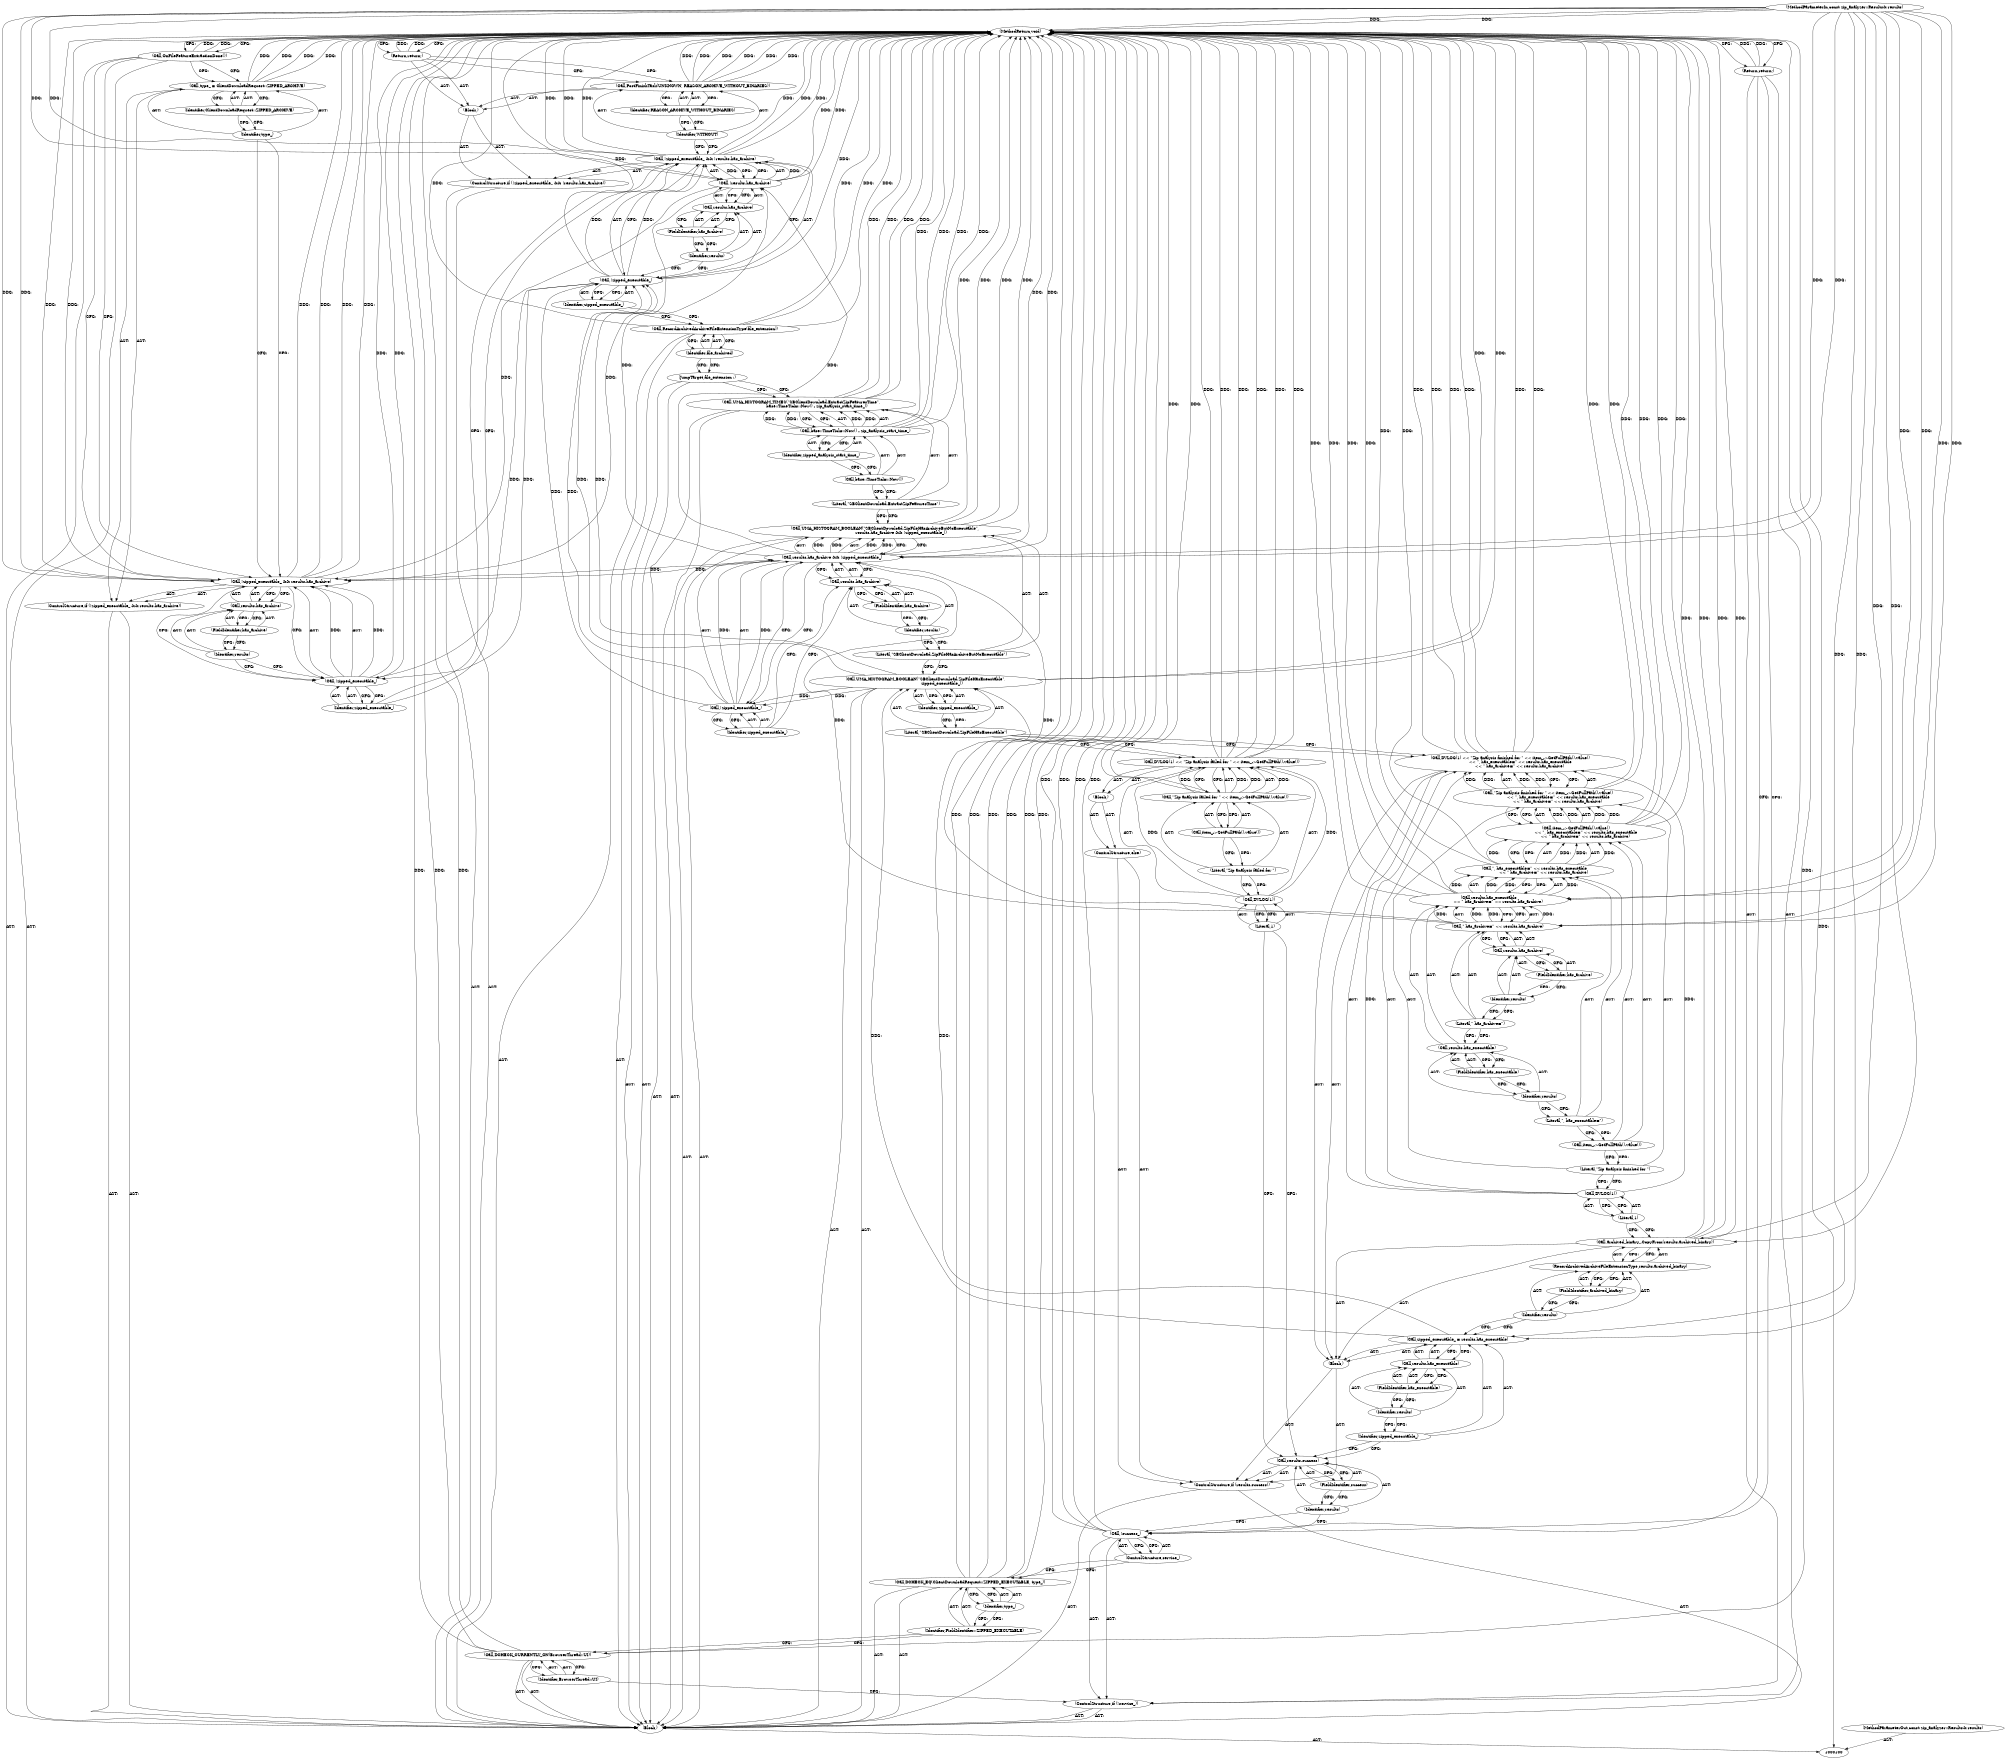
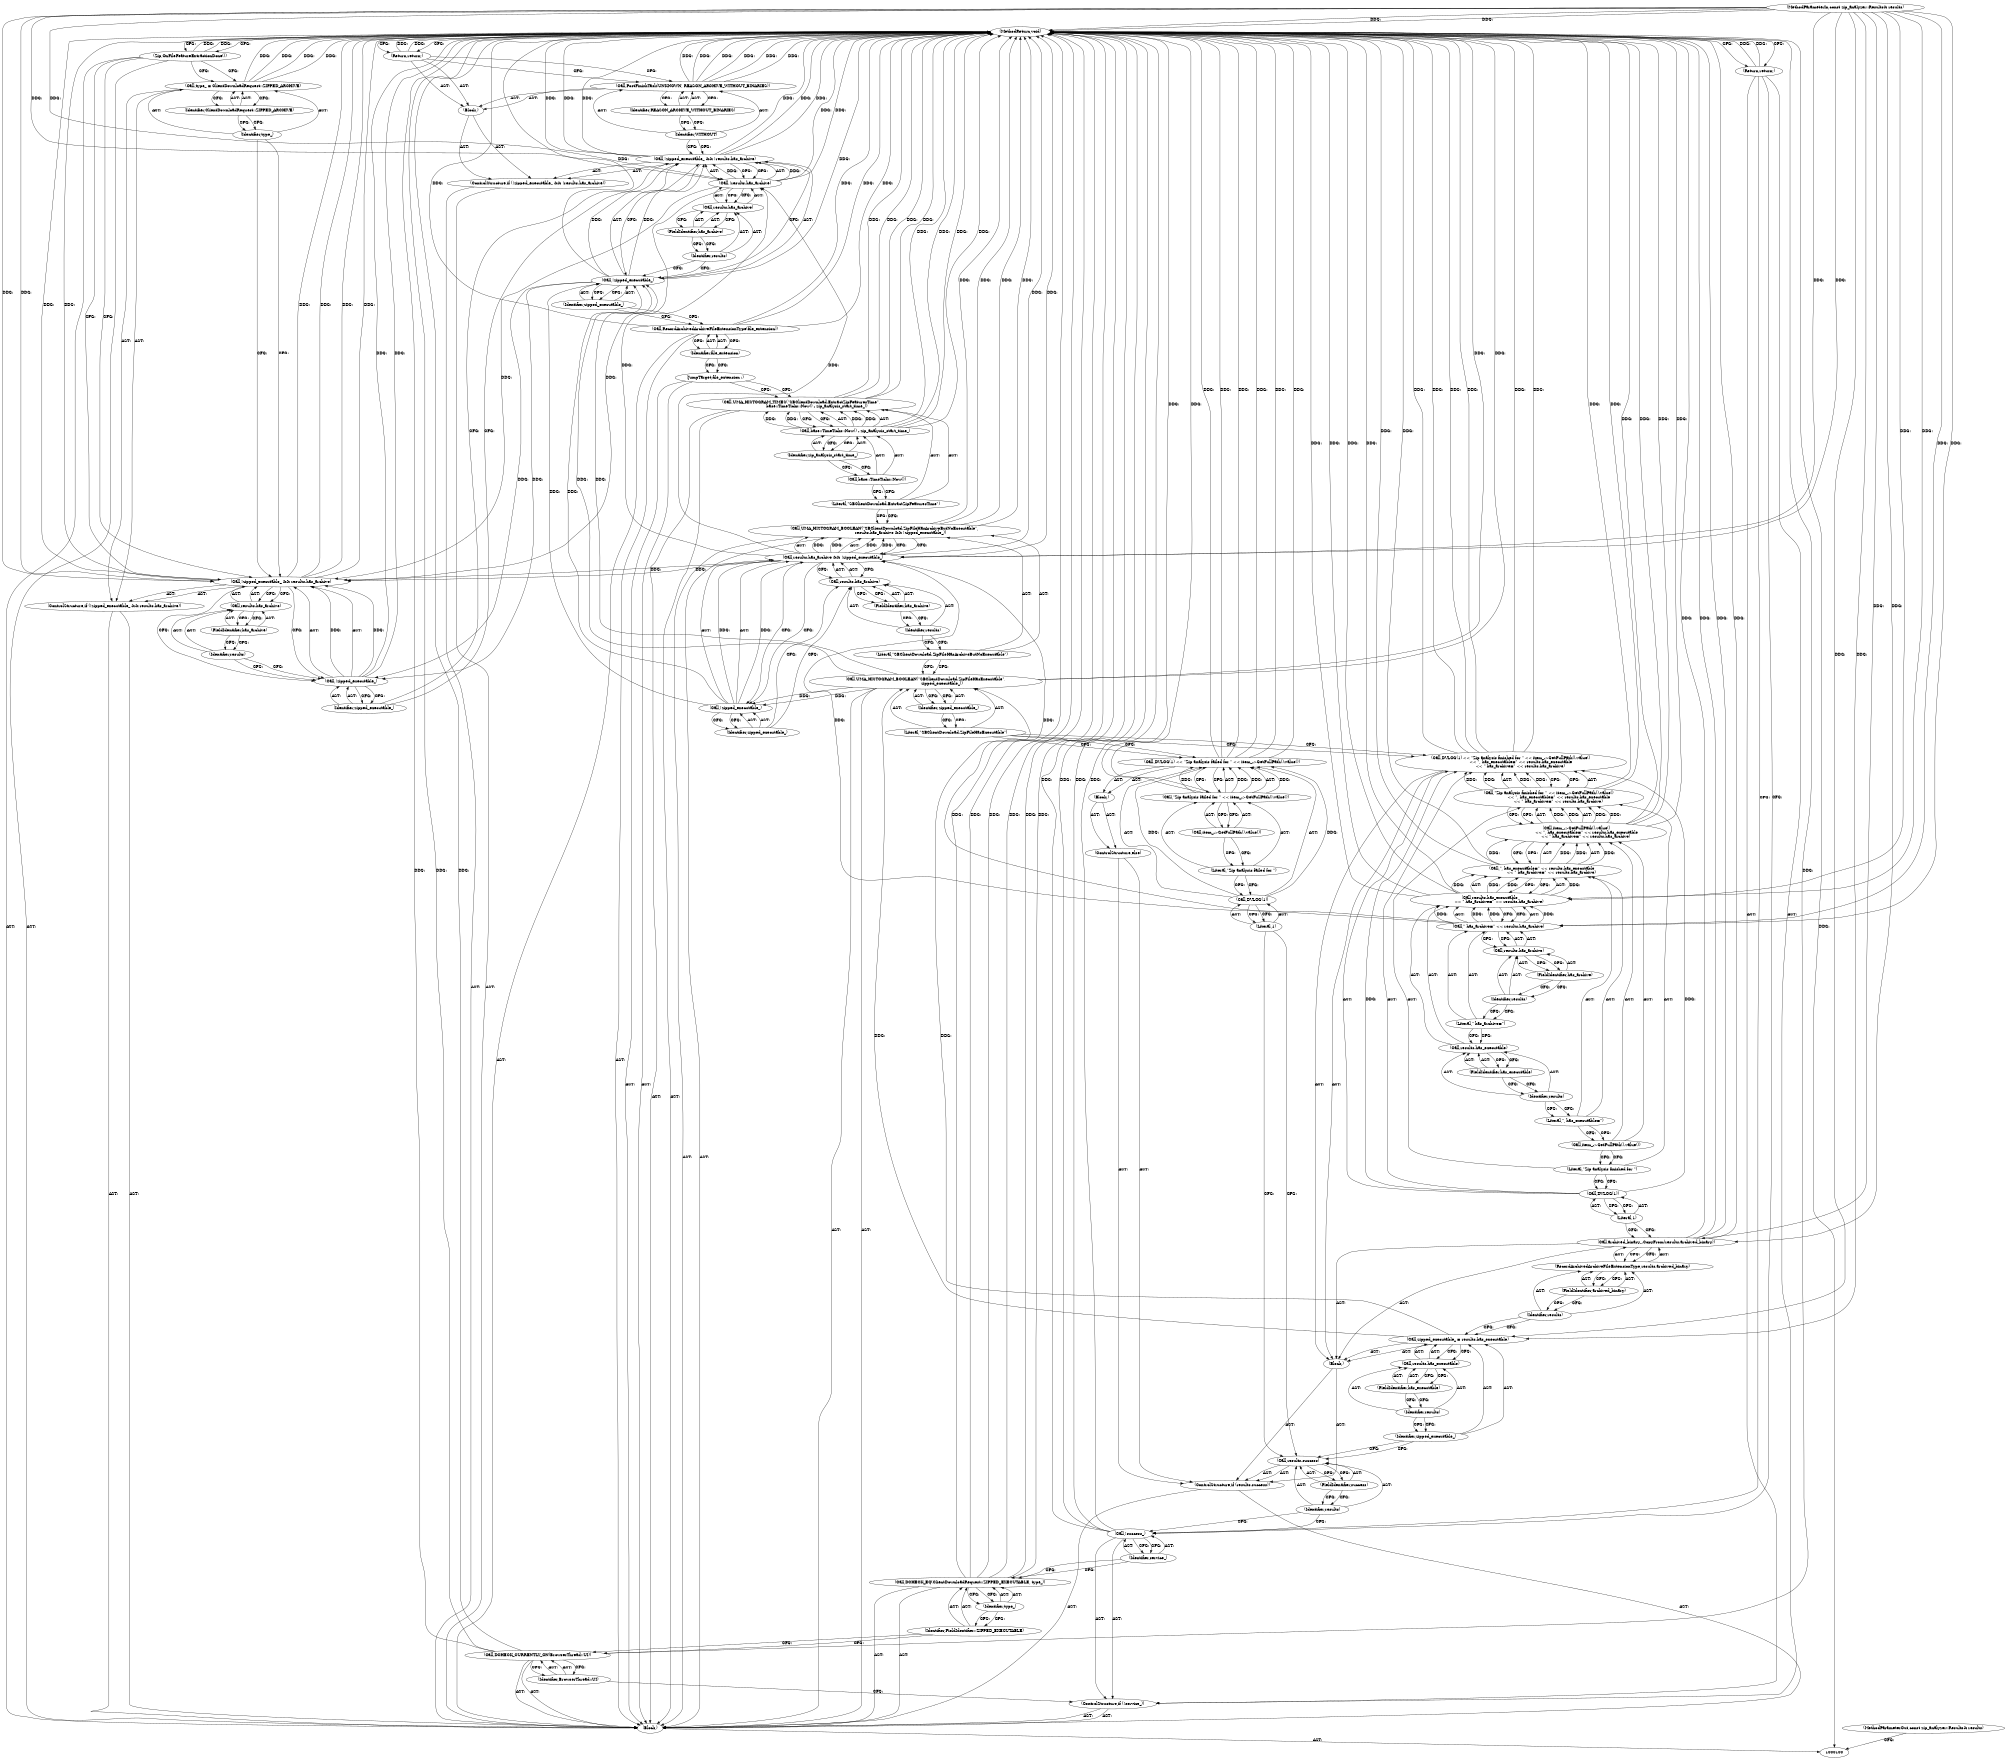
node "(Call,OnFileFeatureExtractionDone())": label "(Call,OnFileFeatureExtractionDone())" -> "(Zip,OnFileFeatureExtractionDone())"
node "(Identifier,file_archived)": label "(Identifier,file_archived)" -> "(Identifier,file_extension)"
node "(Identifier,zipped_analysis_start_time_)": label "(Identifier,zipped_analysis_start_time_)" -> "(Identifier,zip_analysis_start_time_)"
node "(ControlStructure,service_)": label "(ControlStructure,service_)" -> "(Identifier,service_)"
edge "(MethodParameterOut,const zip_analyzer::Results& results)" -> "1000100": label "AST: " -> "CFG: "
